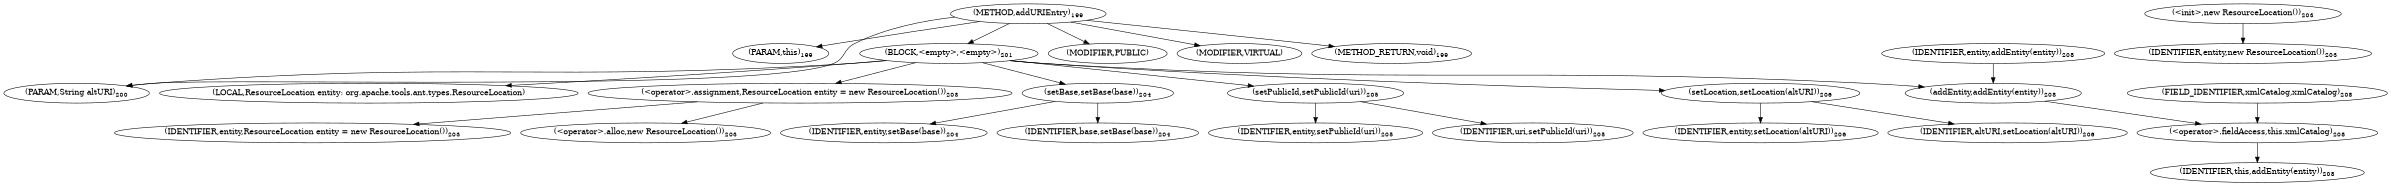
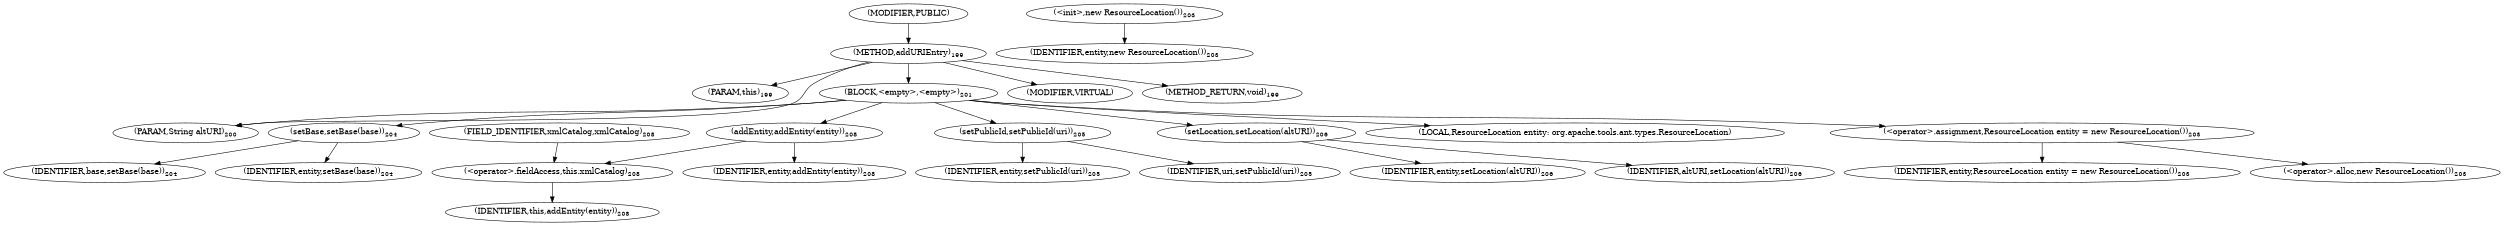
edge "(METHOD,addURIEntry)" -> "(MODIFIER,PUBLIC)": reversed
edge "(IDENTIFIER,entity,addEntity(entity))" -> "(addEntity,addEntity(entity))": reversed
